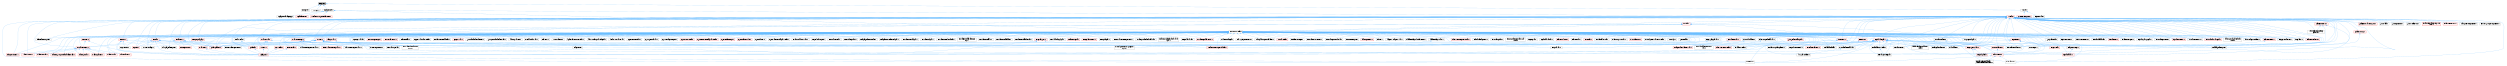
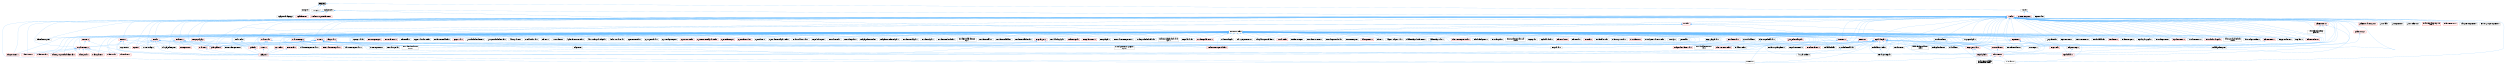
node "SBlueprintEditorSelected ReferenceSectionSelection.h": label "SBlueprintEditorSelected ReferenceSectionSelection.h" -> "SBlueprintEditorSelected DebugObjectWidget.h"
